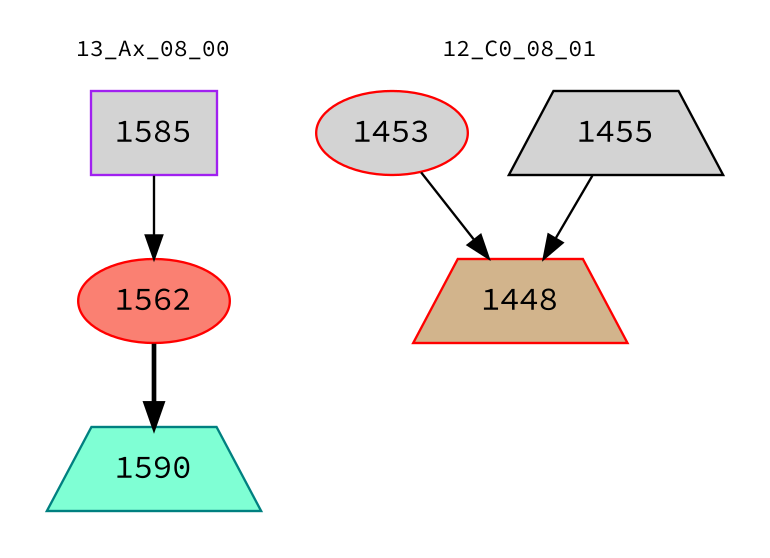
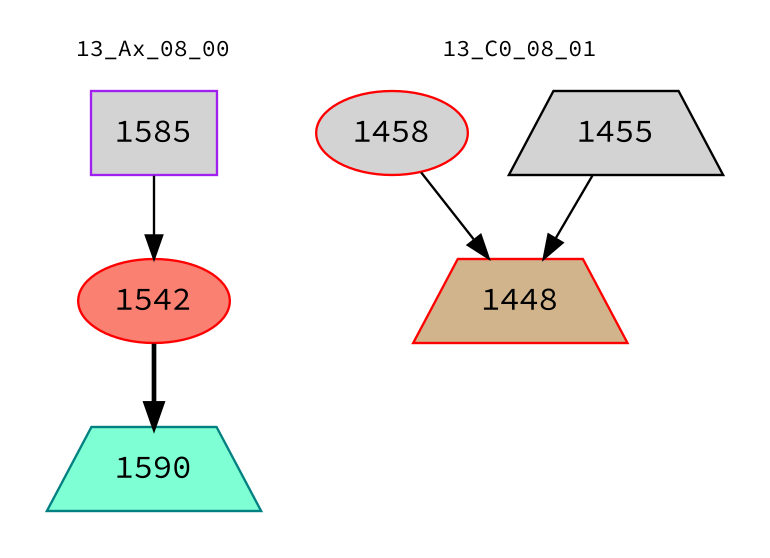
cluster "12_C0_08_01": label "12_C0_08_01" -> "13_C0_08_01"
node "1453": label "1453" -> "1458"
node "1562": label "1562" -> "1542"
